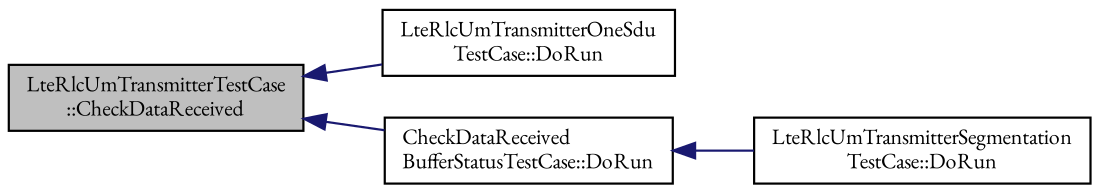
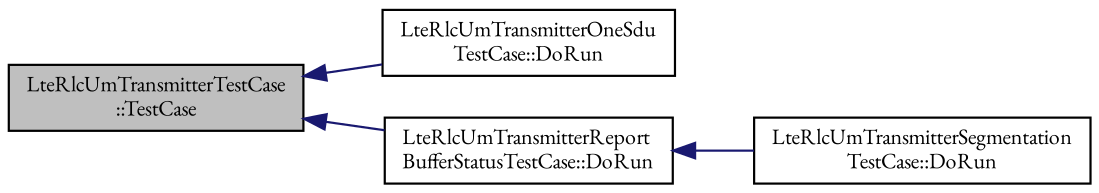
node "LteRlcUmTransmitterTestCase ::CheckDataReceived": label "LteRlcUmTransmitterTestCase ::CheckDataReceived" -> "LteRlcUmTransmitterTestCase ::TestCase"
node "CheckDataReceived BufferStatusTestCase::DoRun": label "CheckDataReceived BufferStatusTestCase::DoRun" -> "LteRlcUmTransmitterReport BufferStatusTestCase::DoRun"
